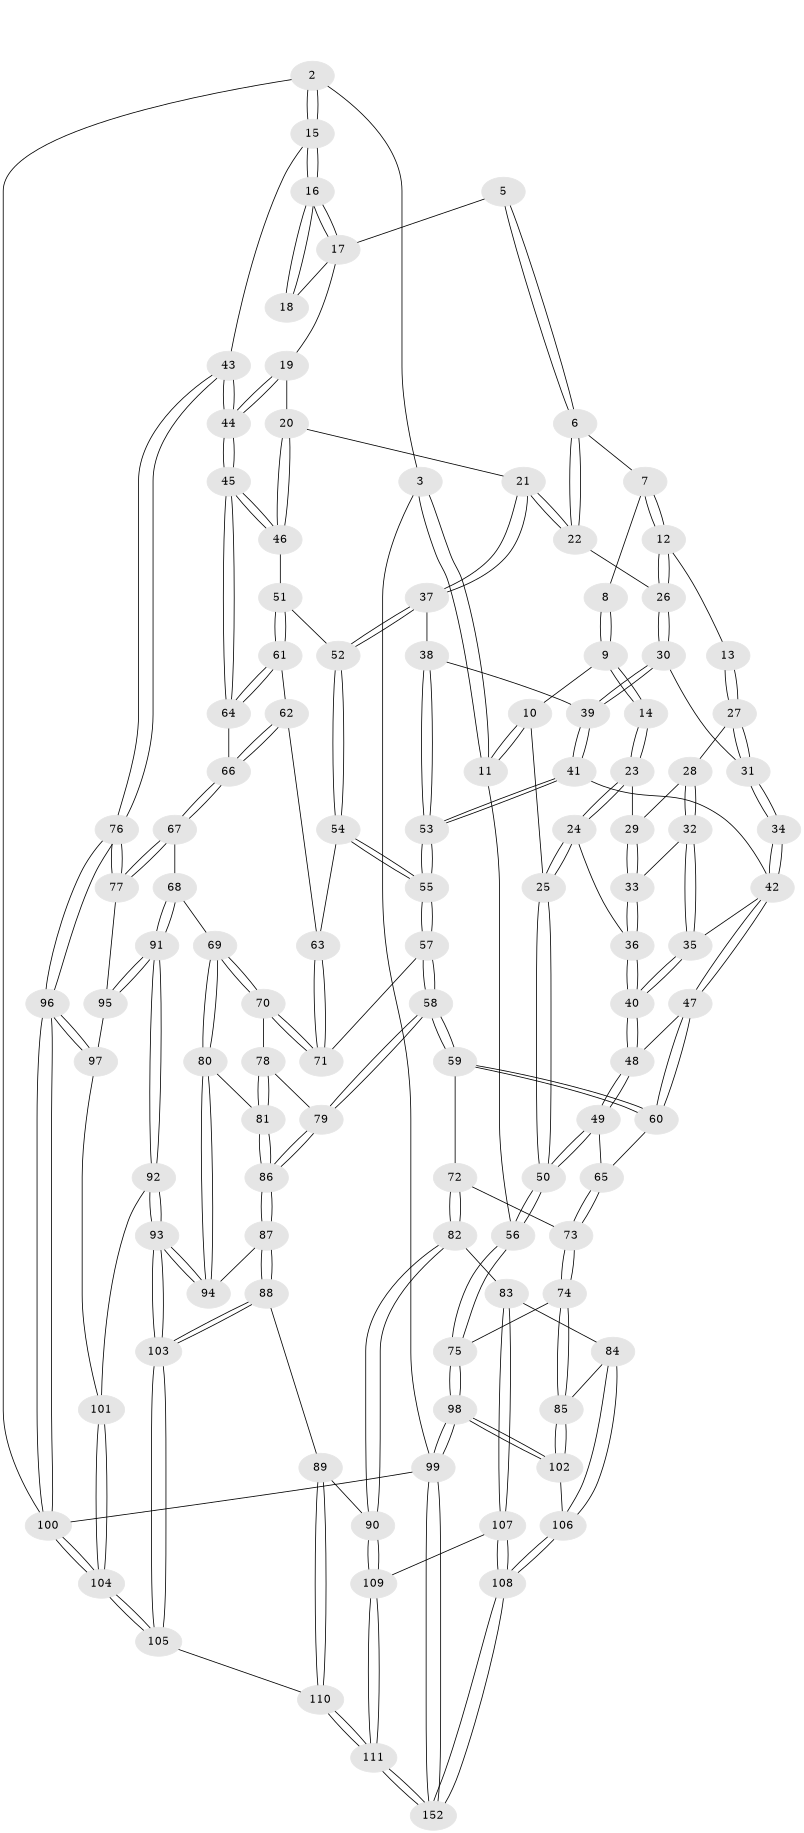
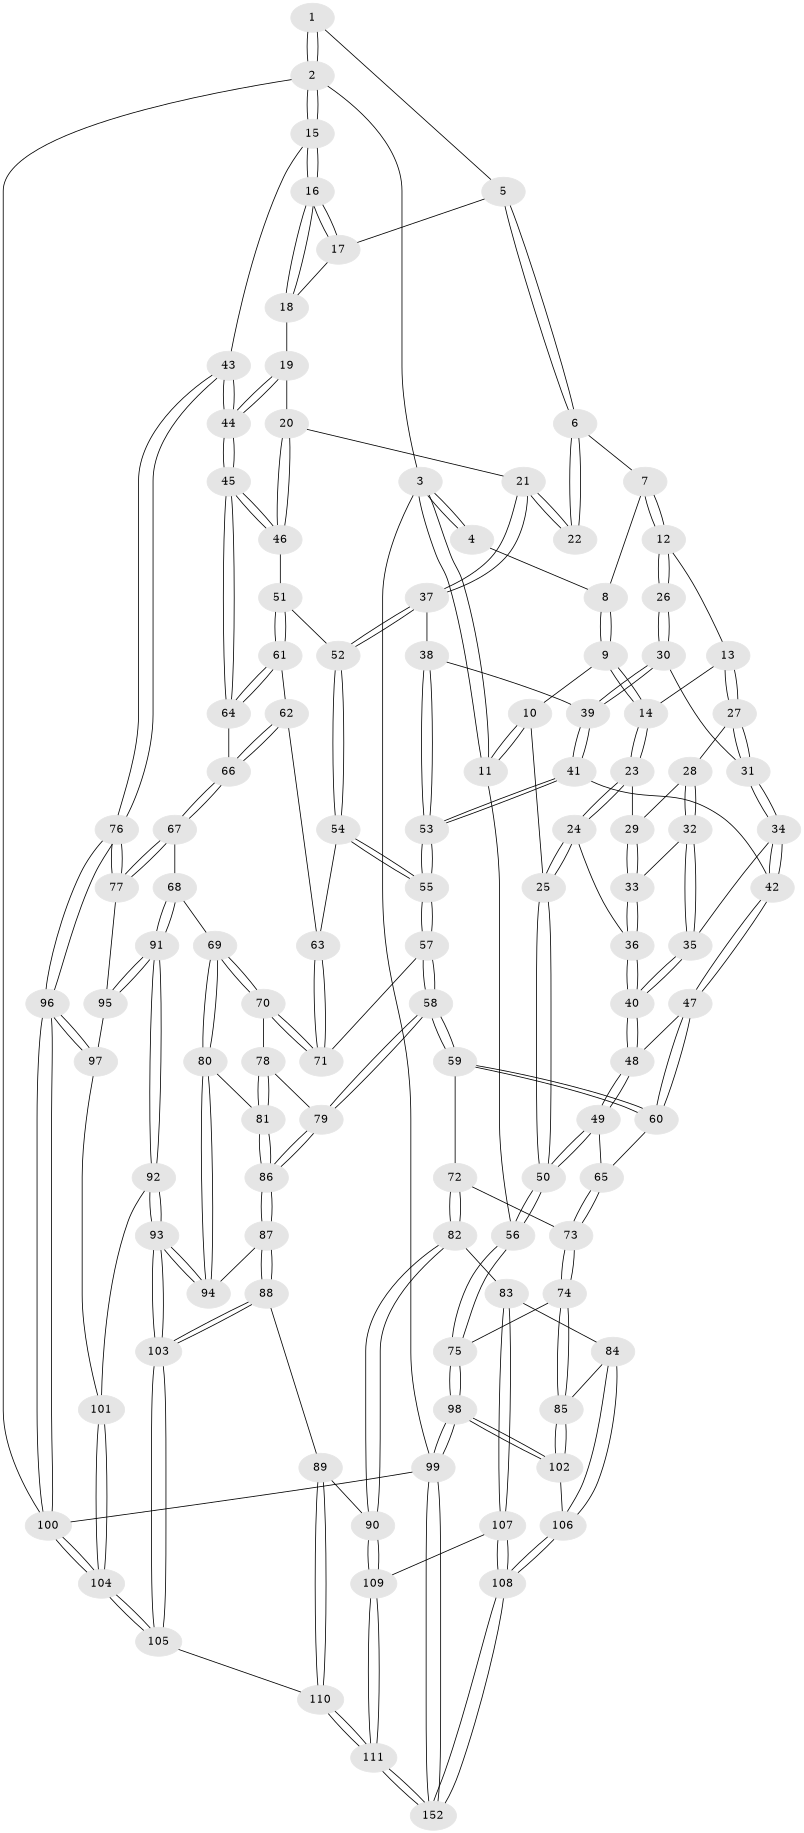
node "1": added
edge "17" -- "19": now "18" -- "19"
node "4": added
edge "22" -- "26": removed
edge "13" -- "14": added
edge "42" -- "35": now "34" -- "35"
